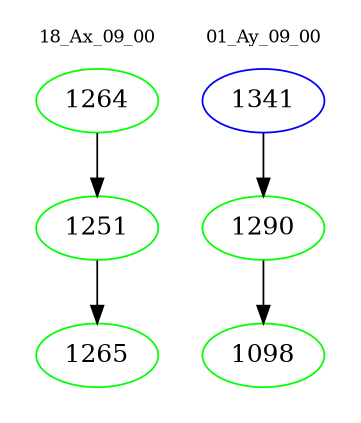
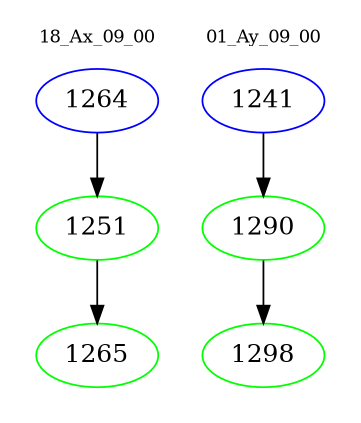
node "1264": color green -> blue
node "1341": label "1341" -> "1241"
node "1098": label "1098" -> "1298"
